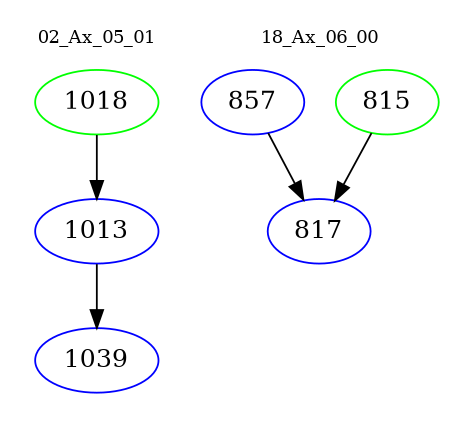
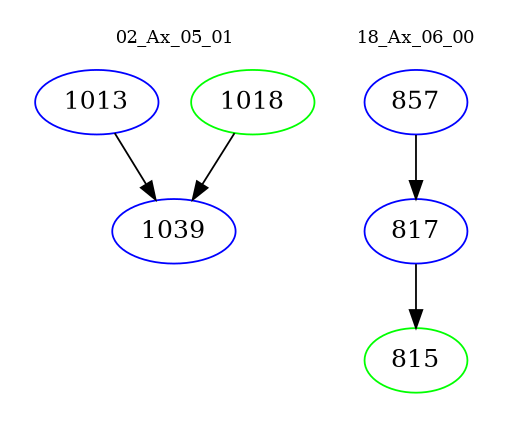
edge "1018" -> "1013": now "1018" -> "1039"
edge "815" -> "817": reversed
